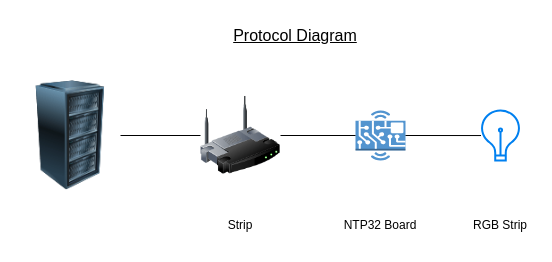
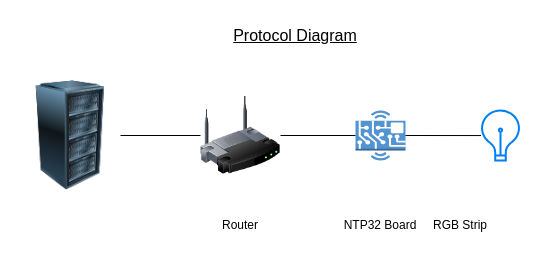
node "Strip": label "Strip" -> "Router"
node "RGB Strip": moved (501, 226) -> (461, 226)
